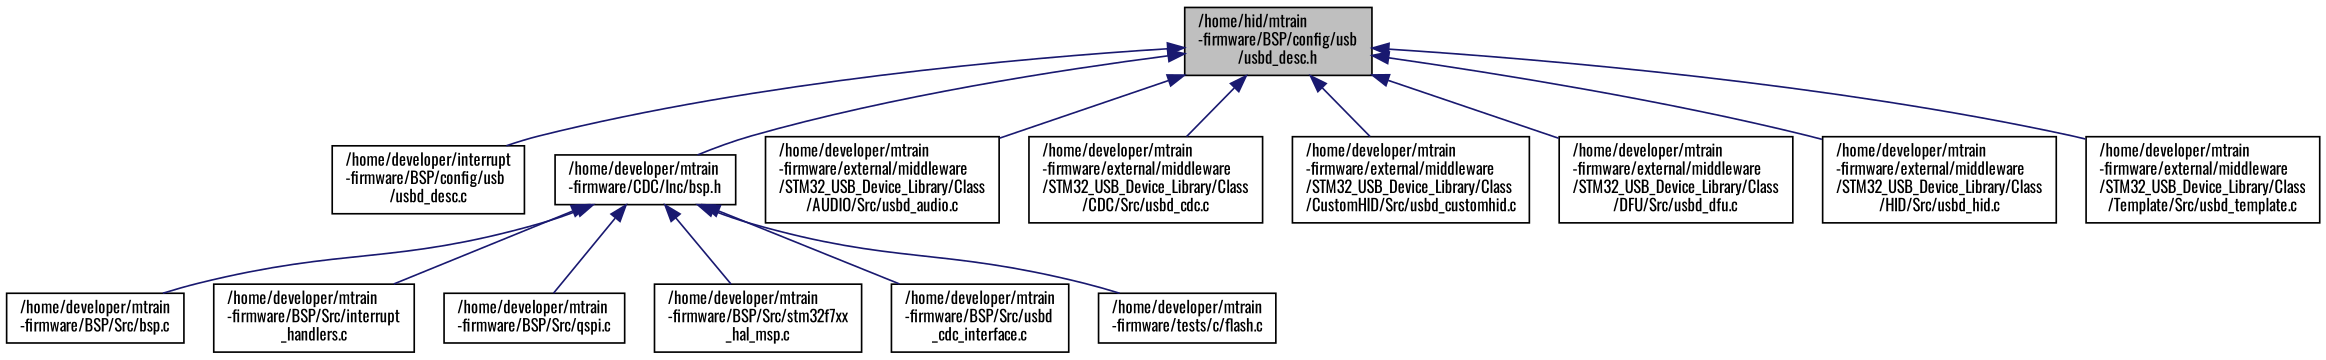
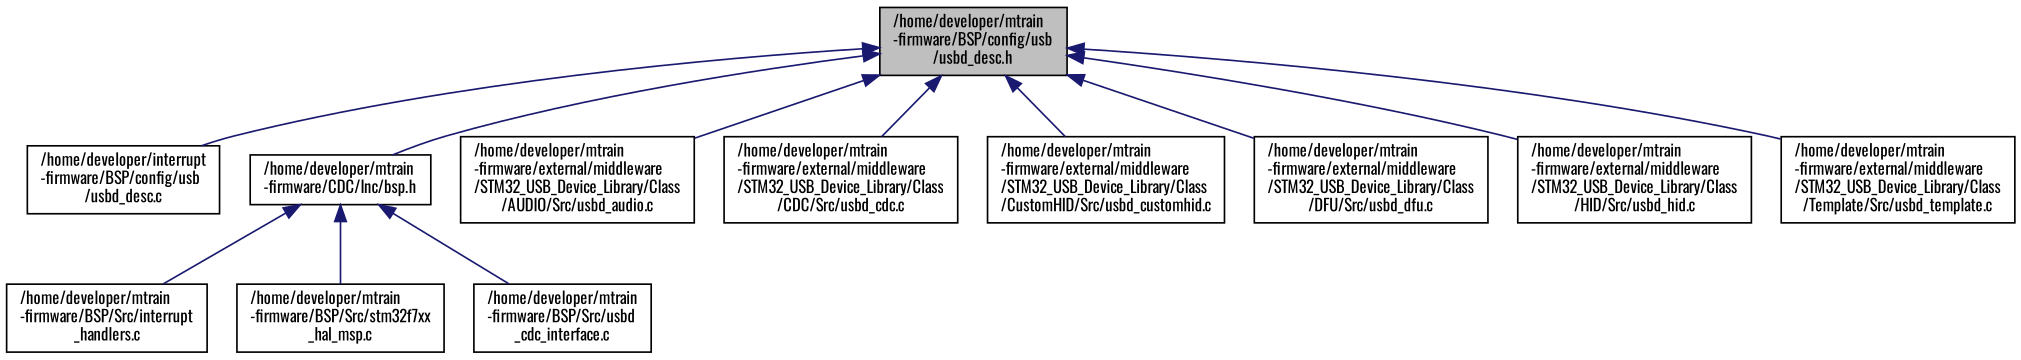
node "/home/hid/mtrain -firmware/BSP/config/usb /usbd_desc.h": label "/home/hid/mtrain -firmware/BSP/config/usb /usbd_desc.h" -> "/home/developer/mtrain -firmware/BSP/config/usb /usbd_desc.h"
node "/home/developer/mtrain -firmware/BSP/Src/bsp.c": removed
node "/home/developer/mtrain -firmware/BSP/Src/qspi.c": removed
node "/home/developer/mtrain -firmware/tests/c/flash.c": removed
